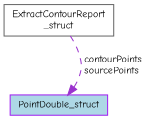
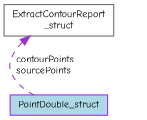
edge "ExtractContourReport _struct" -> "PointDouble_struct": reversed
